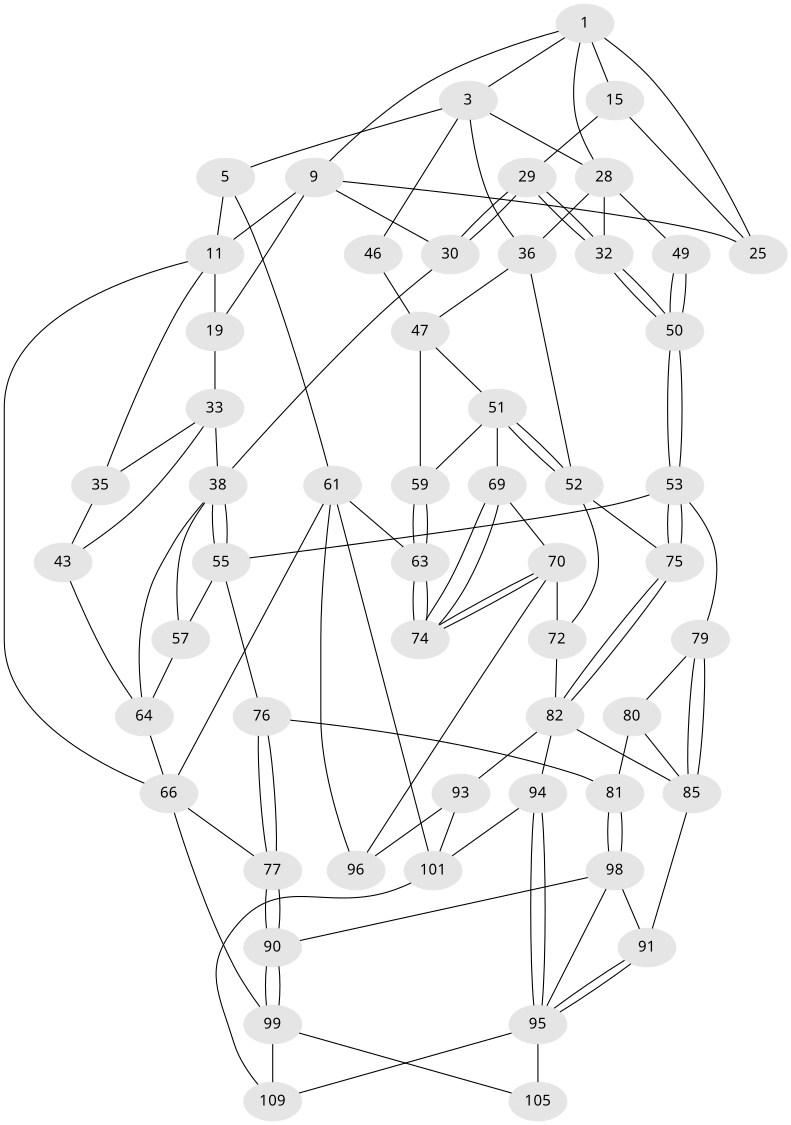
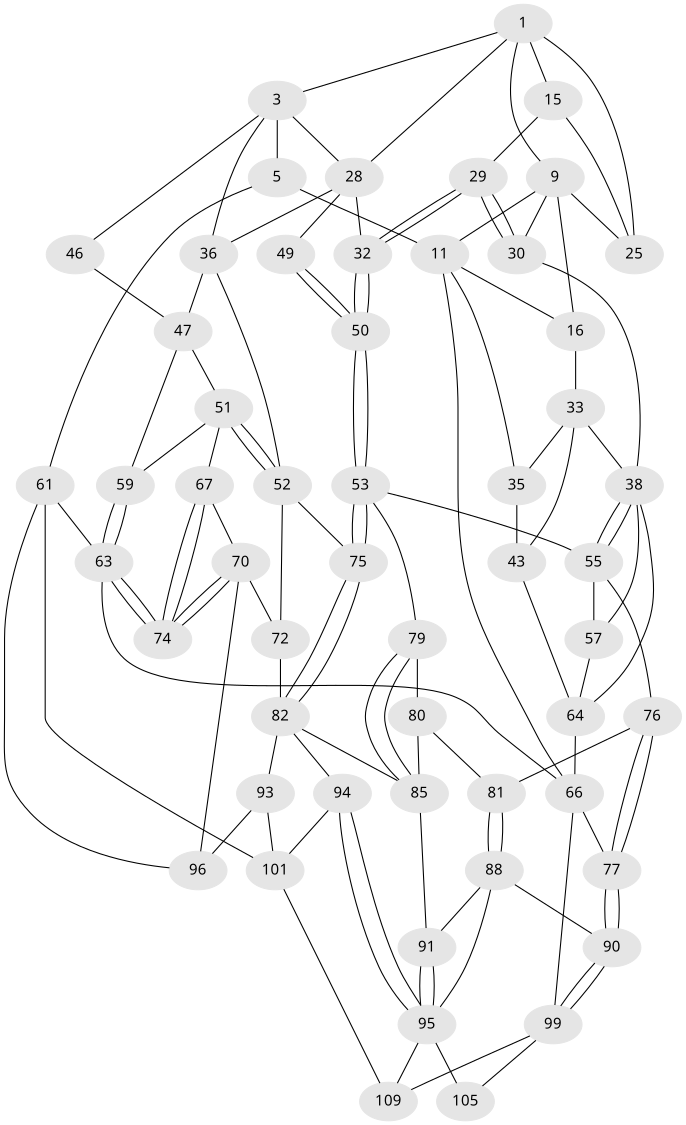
node "19": label "19" -> "16"
node "69": label "69" -> "67"
edge "61" -- "66": now "63" -- "66"
node "98": label "98" -> "88"
